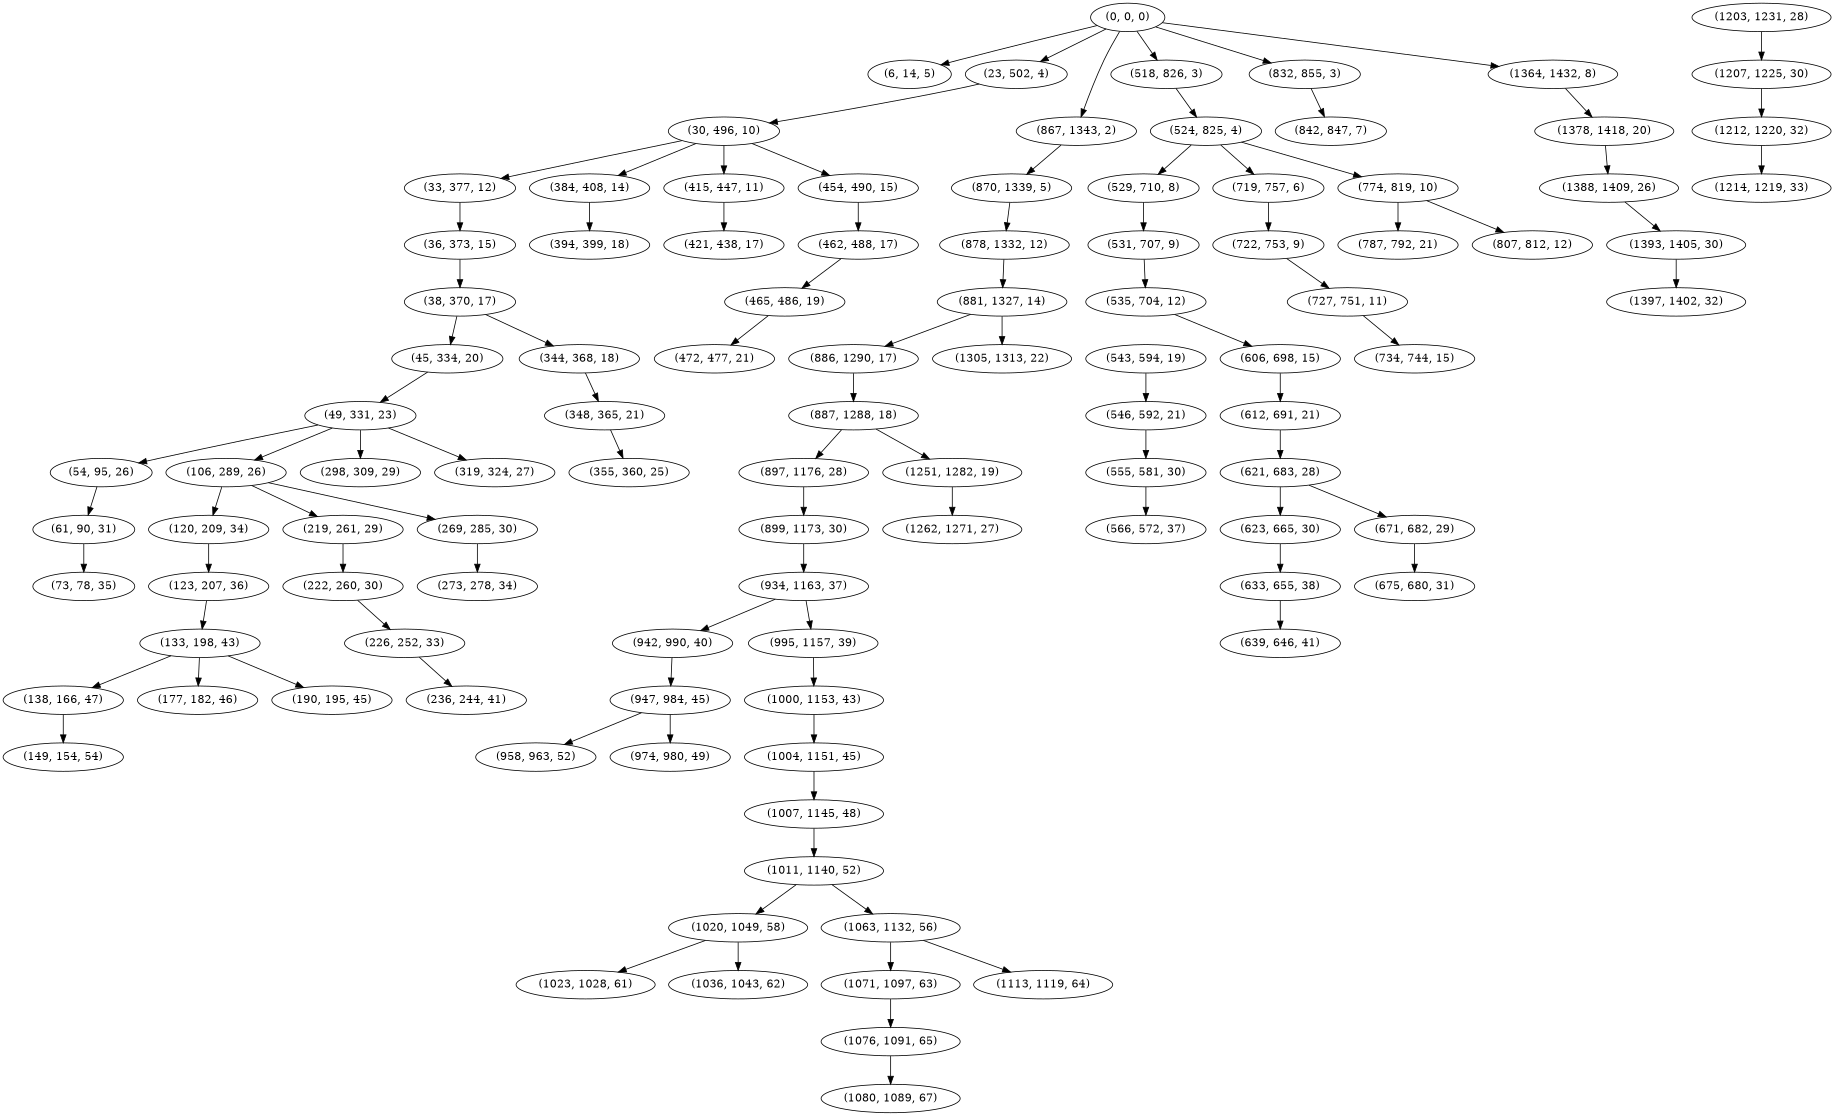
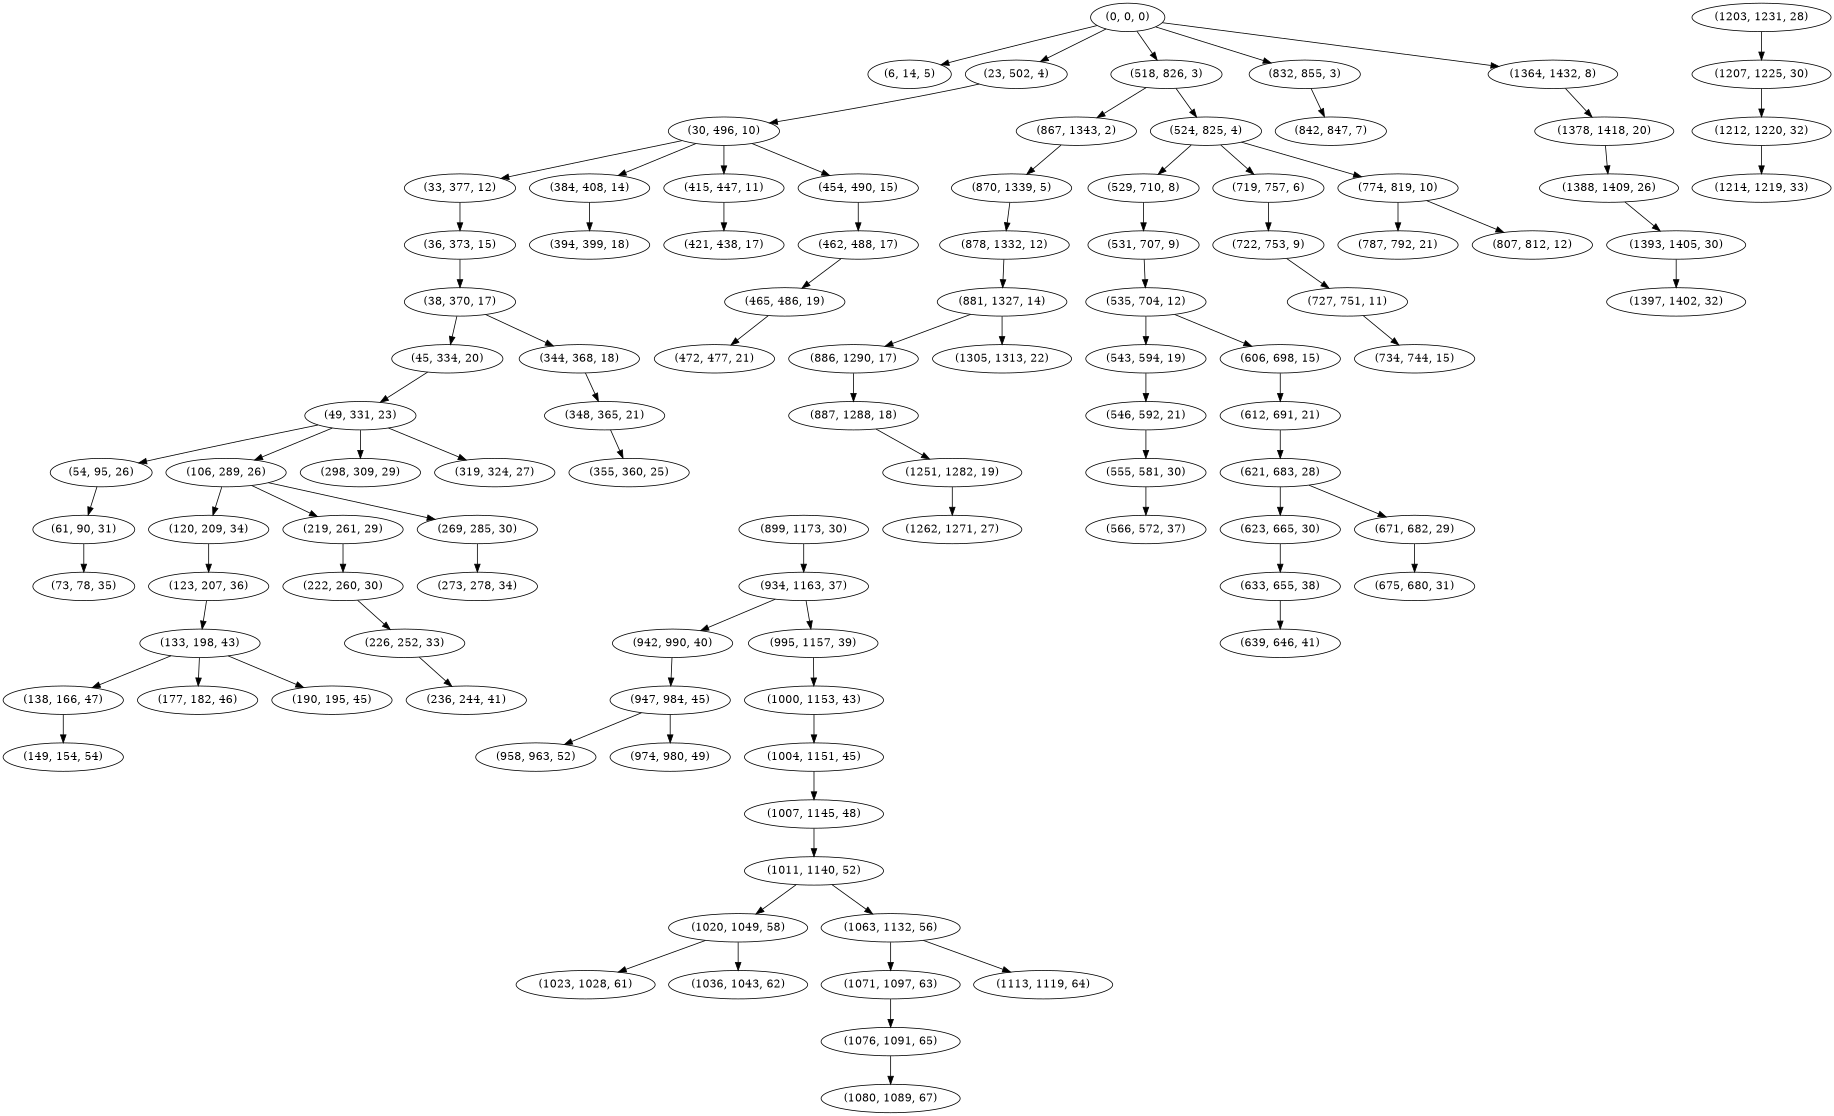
edge "(0, 0, 0)" -> "(867, 1343, 2)": now "(518, 826, 3)" -> "(867, 1343, 2)"
edge "(535, 704, 12)" -> "(543, 594, 19)": added
node "(897, 1176, 28)": removed
